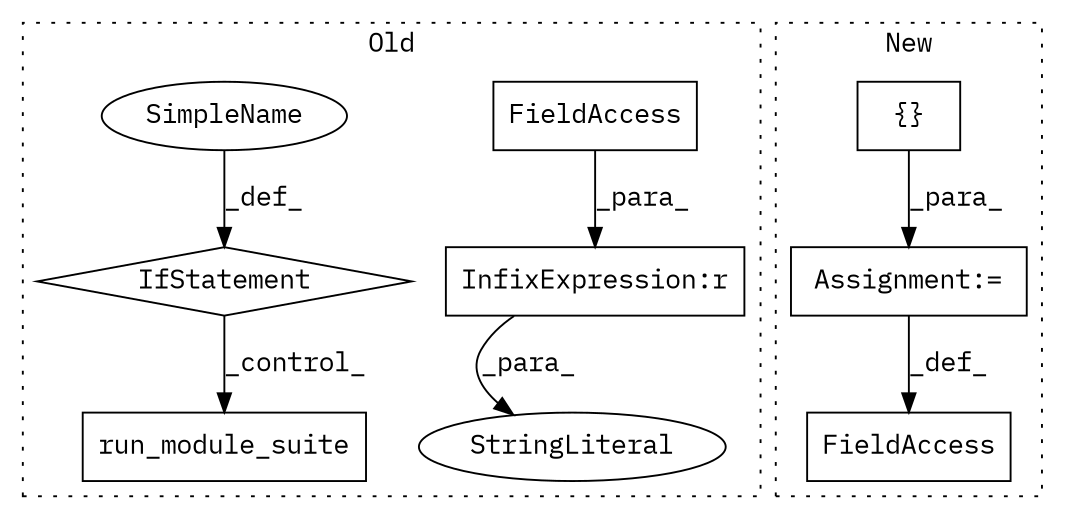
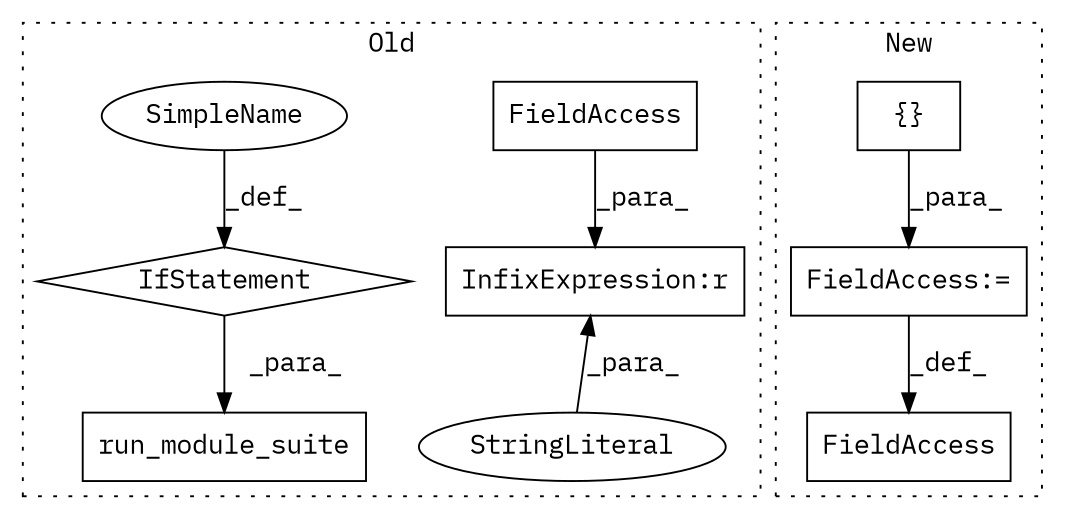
node "Assignment:=": label "Assignment:=" -> "FieldAccess:="
edge "InfixExpression:r" -> "StringLiteral": reversed
edge "IfStatement" -> "run_module_suite": label "_control_" -> "_para_"
